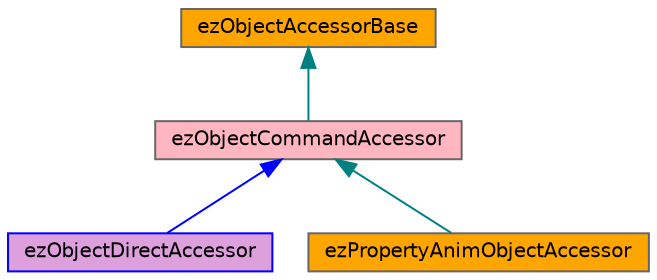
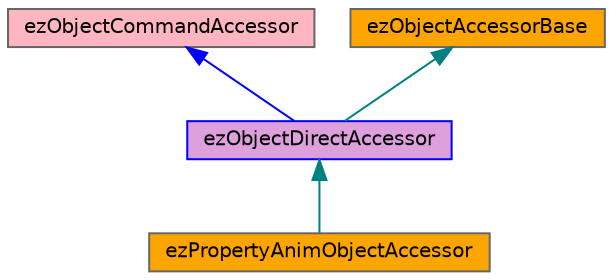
edge "ezObjectCommandAccessor" -> "ezObjectAccessorBase": now "ezObjectDirectAccessor" -> "ezObjectAccessorBase"
edge "ezPropertyAnimObjectAccessor" -> "ezObjectCommandAccessor": now "ezPropertyAnimObjectAccessor" -> "ezObjectDirectAccessor"
